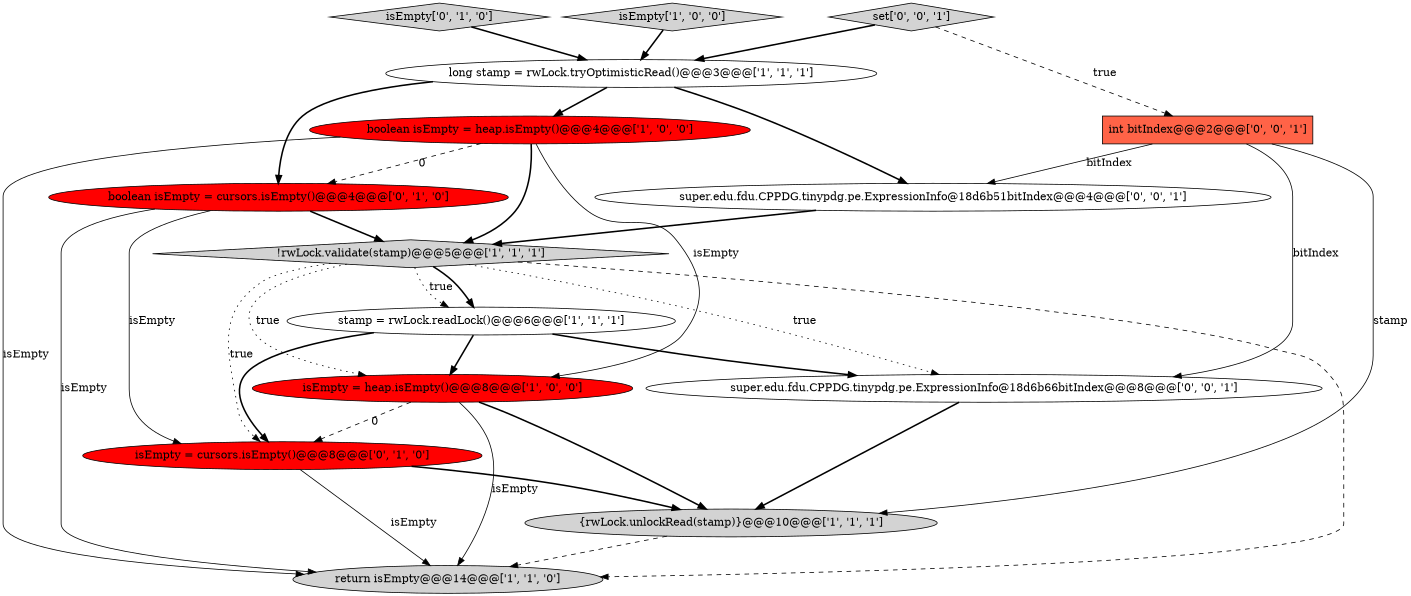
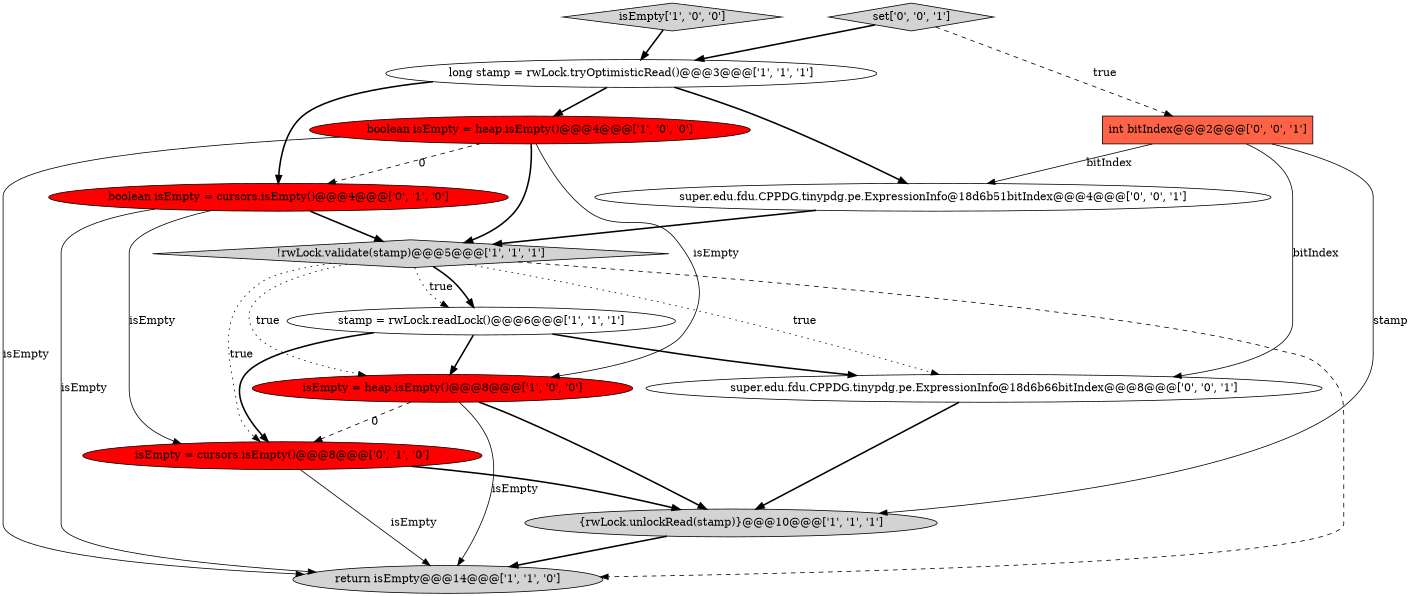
node "isEmpty['0', '1', '0']": removed
edge "{rwLock.unlockRead(stamp)}@@@10@@@['1', '1', '1']" -> "return isEmpty@@@14@@@['1', '1', '0']": style dashed -> bold
